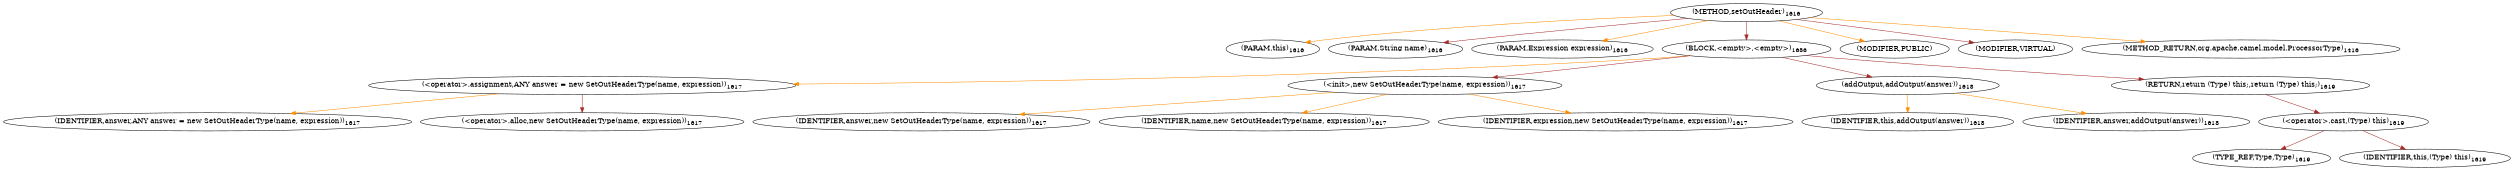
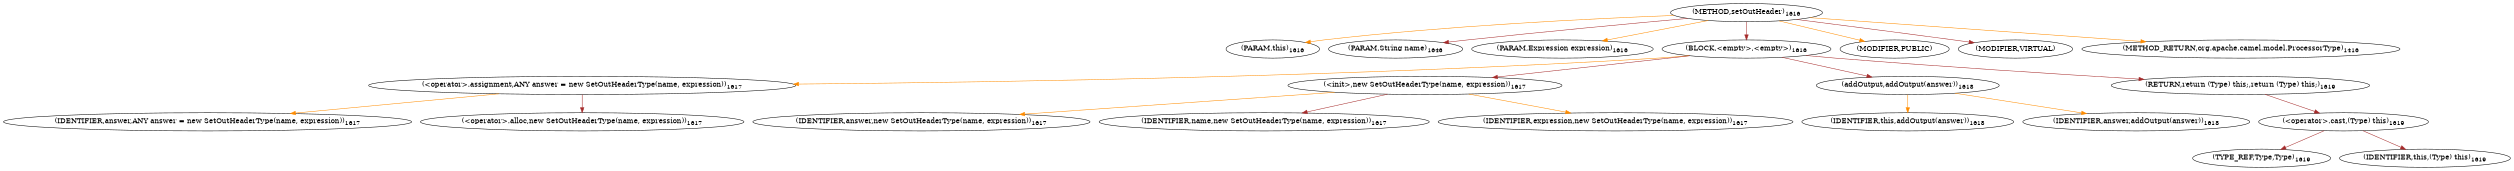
node "(PARAM,String name)": text "1616" -> "1646"
node "(BLOCK,<empty>,<empty>)": text "1656" -> "1616"
edge "(<init>,new SetOutHeaderType(name, expression))" -> "(IDENTIFIER,name,new SetOutHeaderType(name, expression))": color darkorange -> brown
